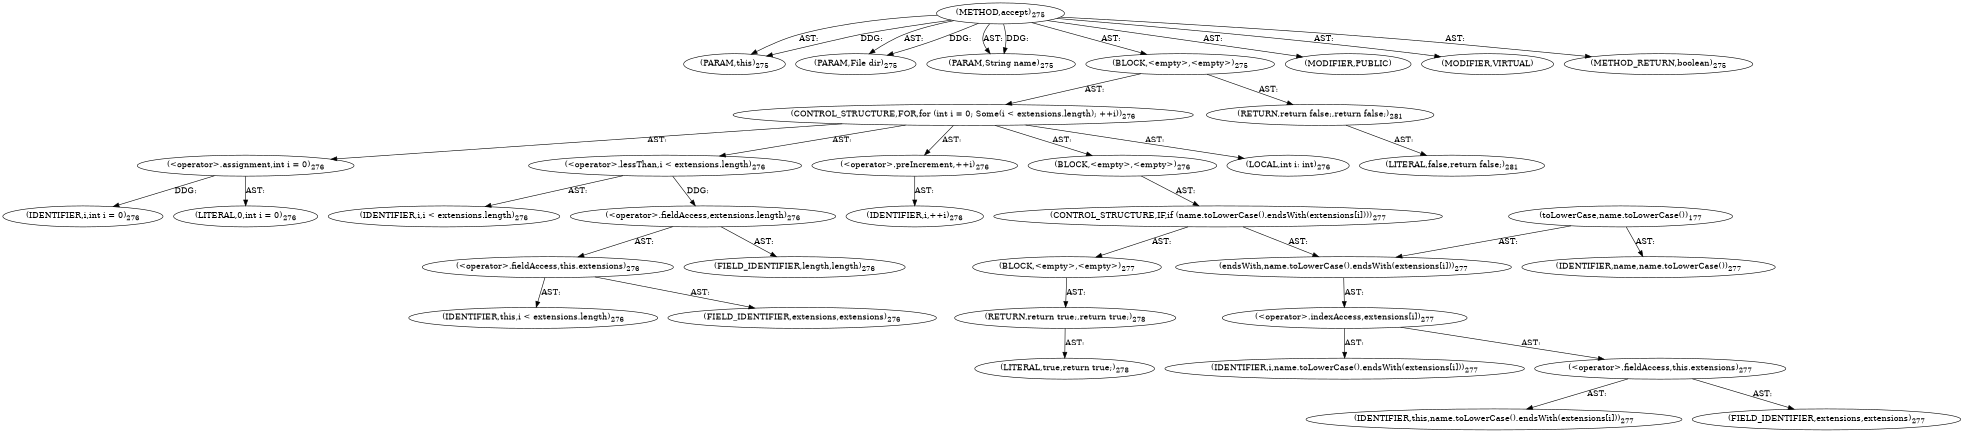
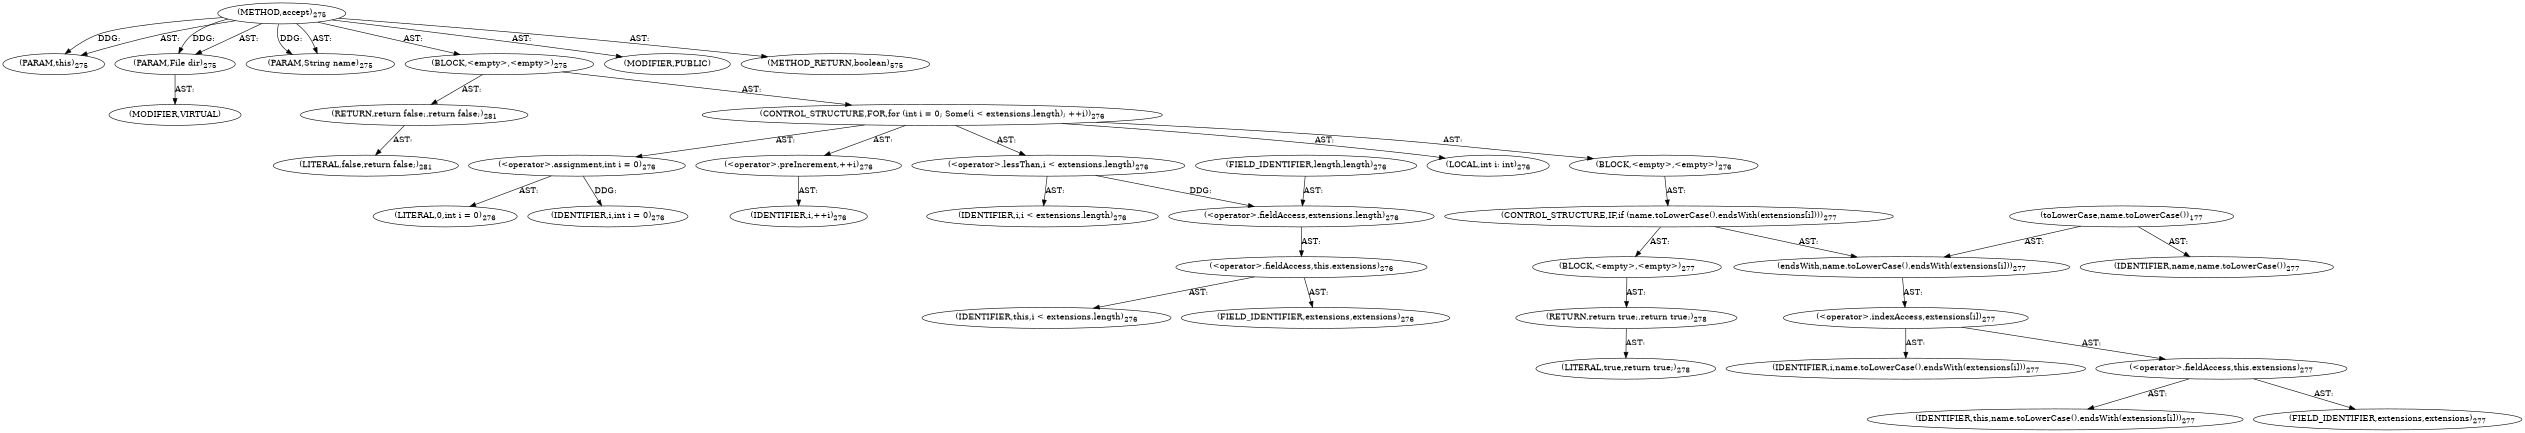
edge "(METHOD,accept)" -> "(MODIFIER,VIRTUAL)": now "(PARAM,File dir)" -> "(MODIFIER,VIRTUAL)"
node "(METHOD_RETURN,boolean)": text "275" -> "575"
edge "(<operator>.fieldAccess,extensions.length)" -> "(FIELD_IDENTIFIER,length,length)": reversed
